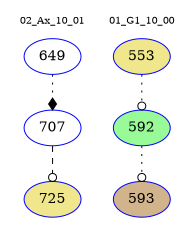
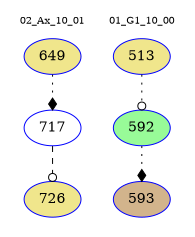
node "649": fillcolor white -> khaki
node "553": label "553" -> "513"
node "707": label "707" -> "717"
edge "592" -> "593": arrowhead odot -> diamond
node "725": label "725" -> "726"
